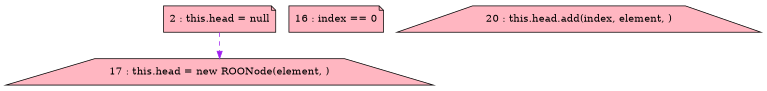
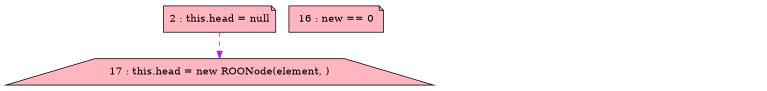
node "16 : index == 0": label "16 : index == 0" -> "16 : new == 0"
node "20 : this.head.add(index, element, )": removed
